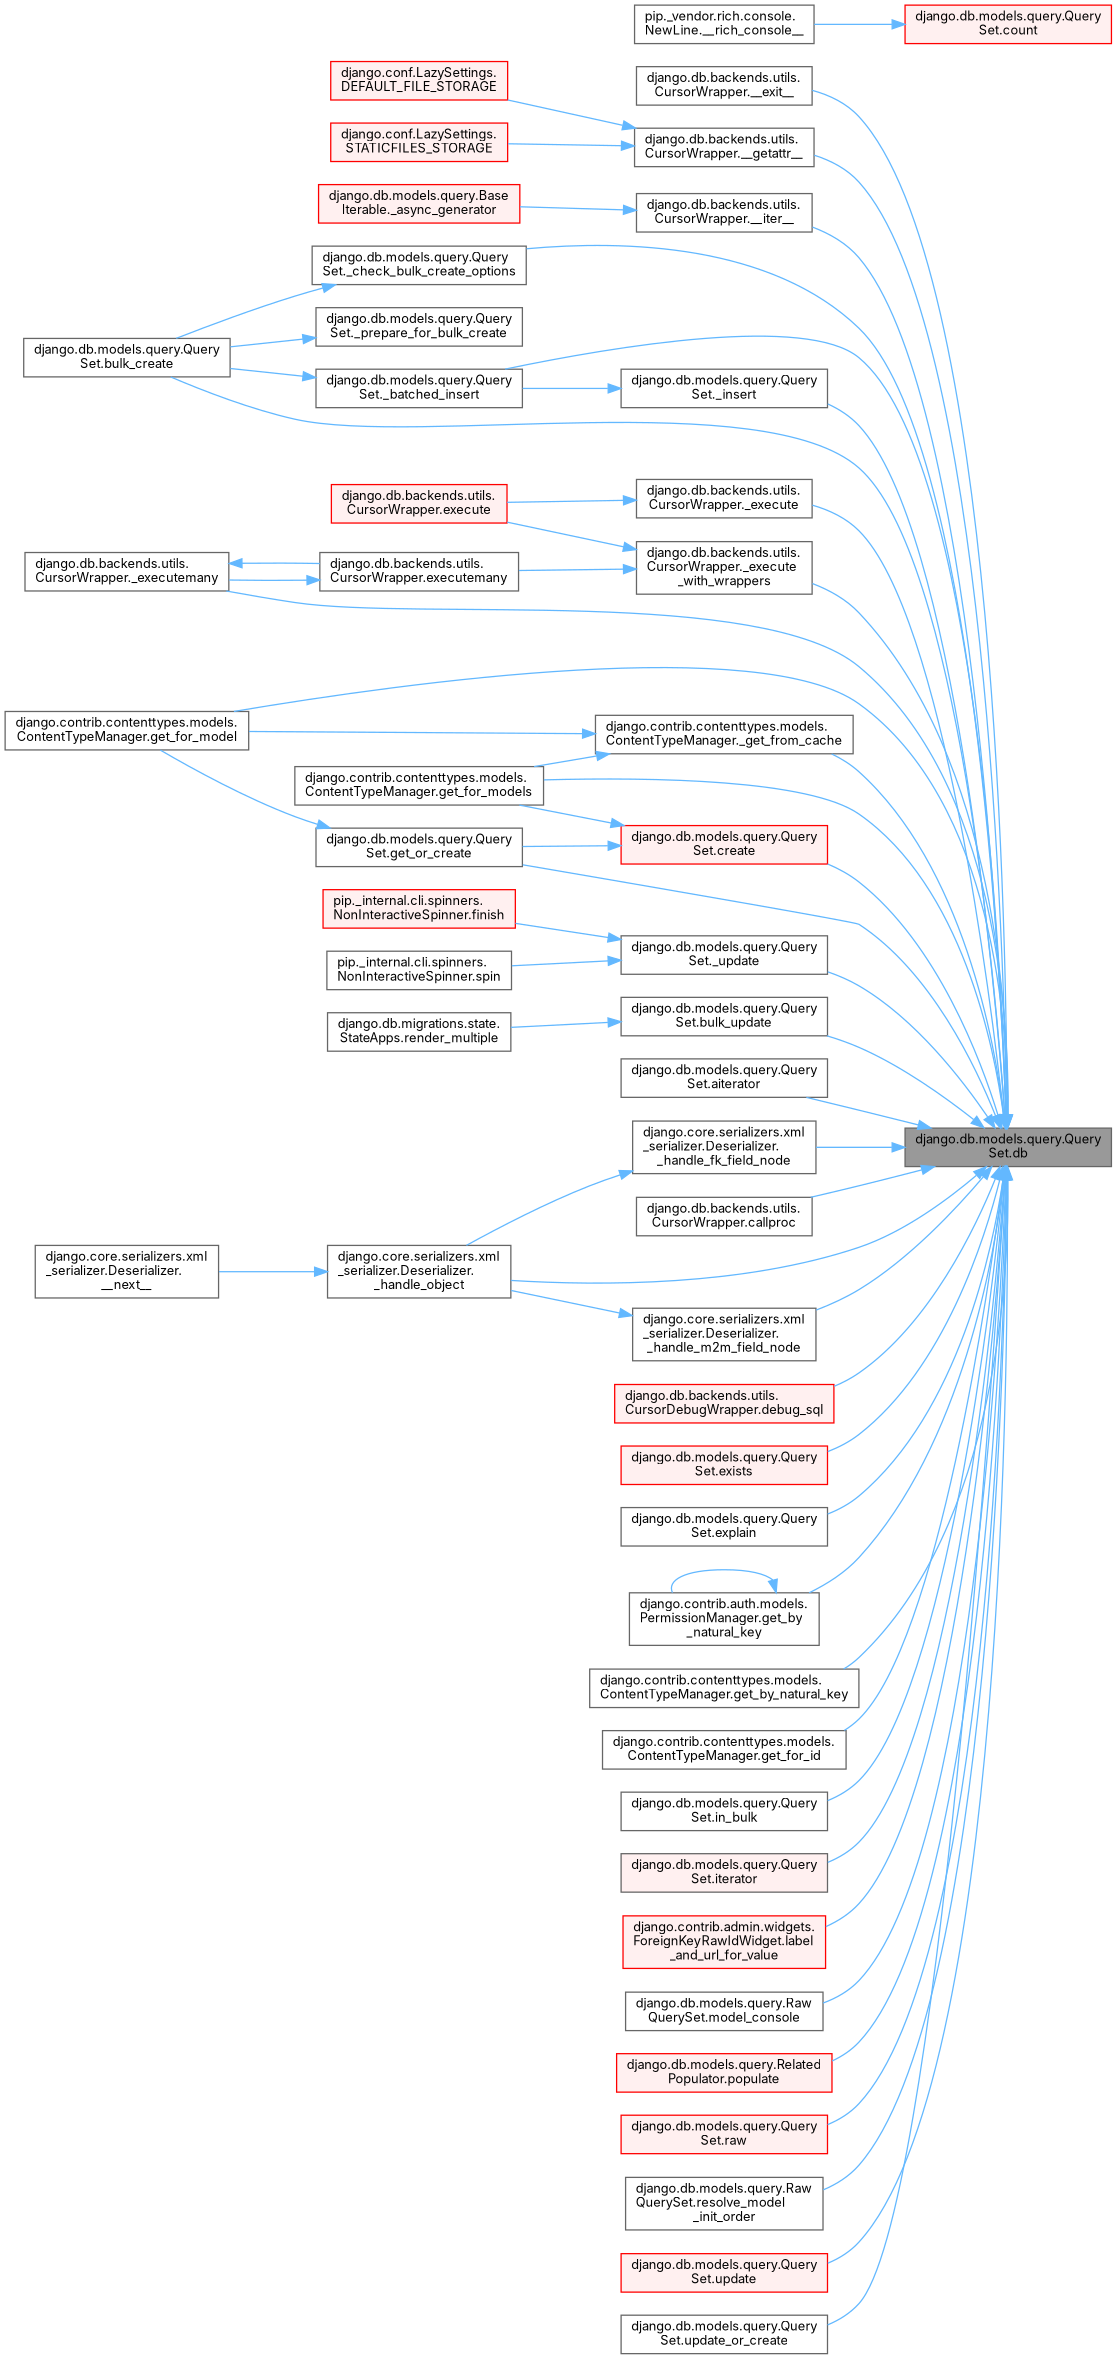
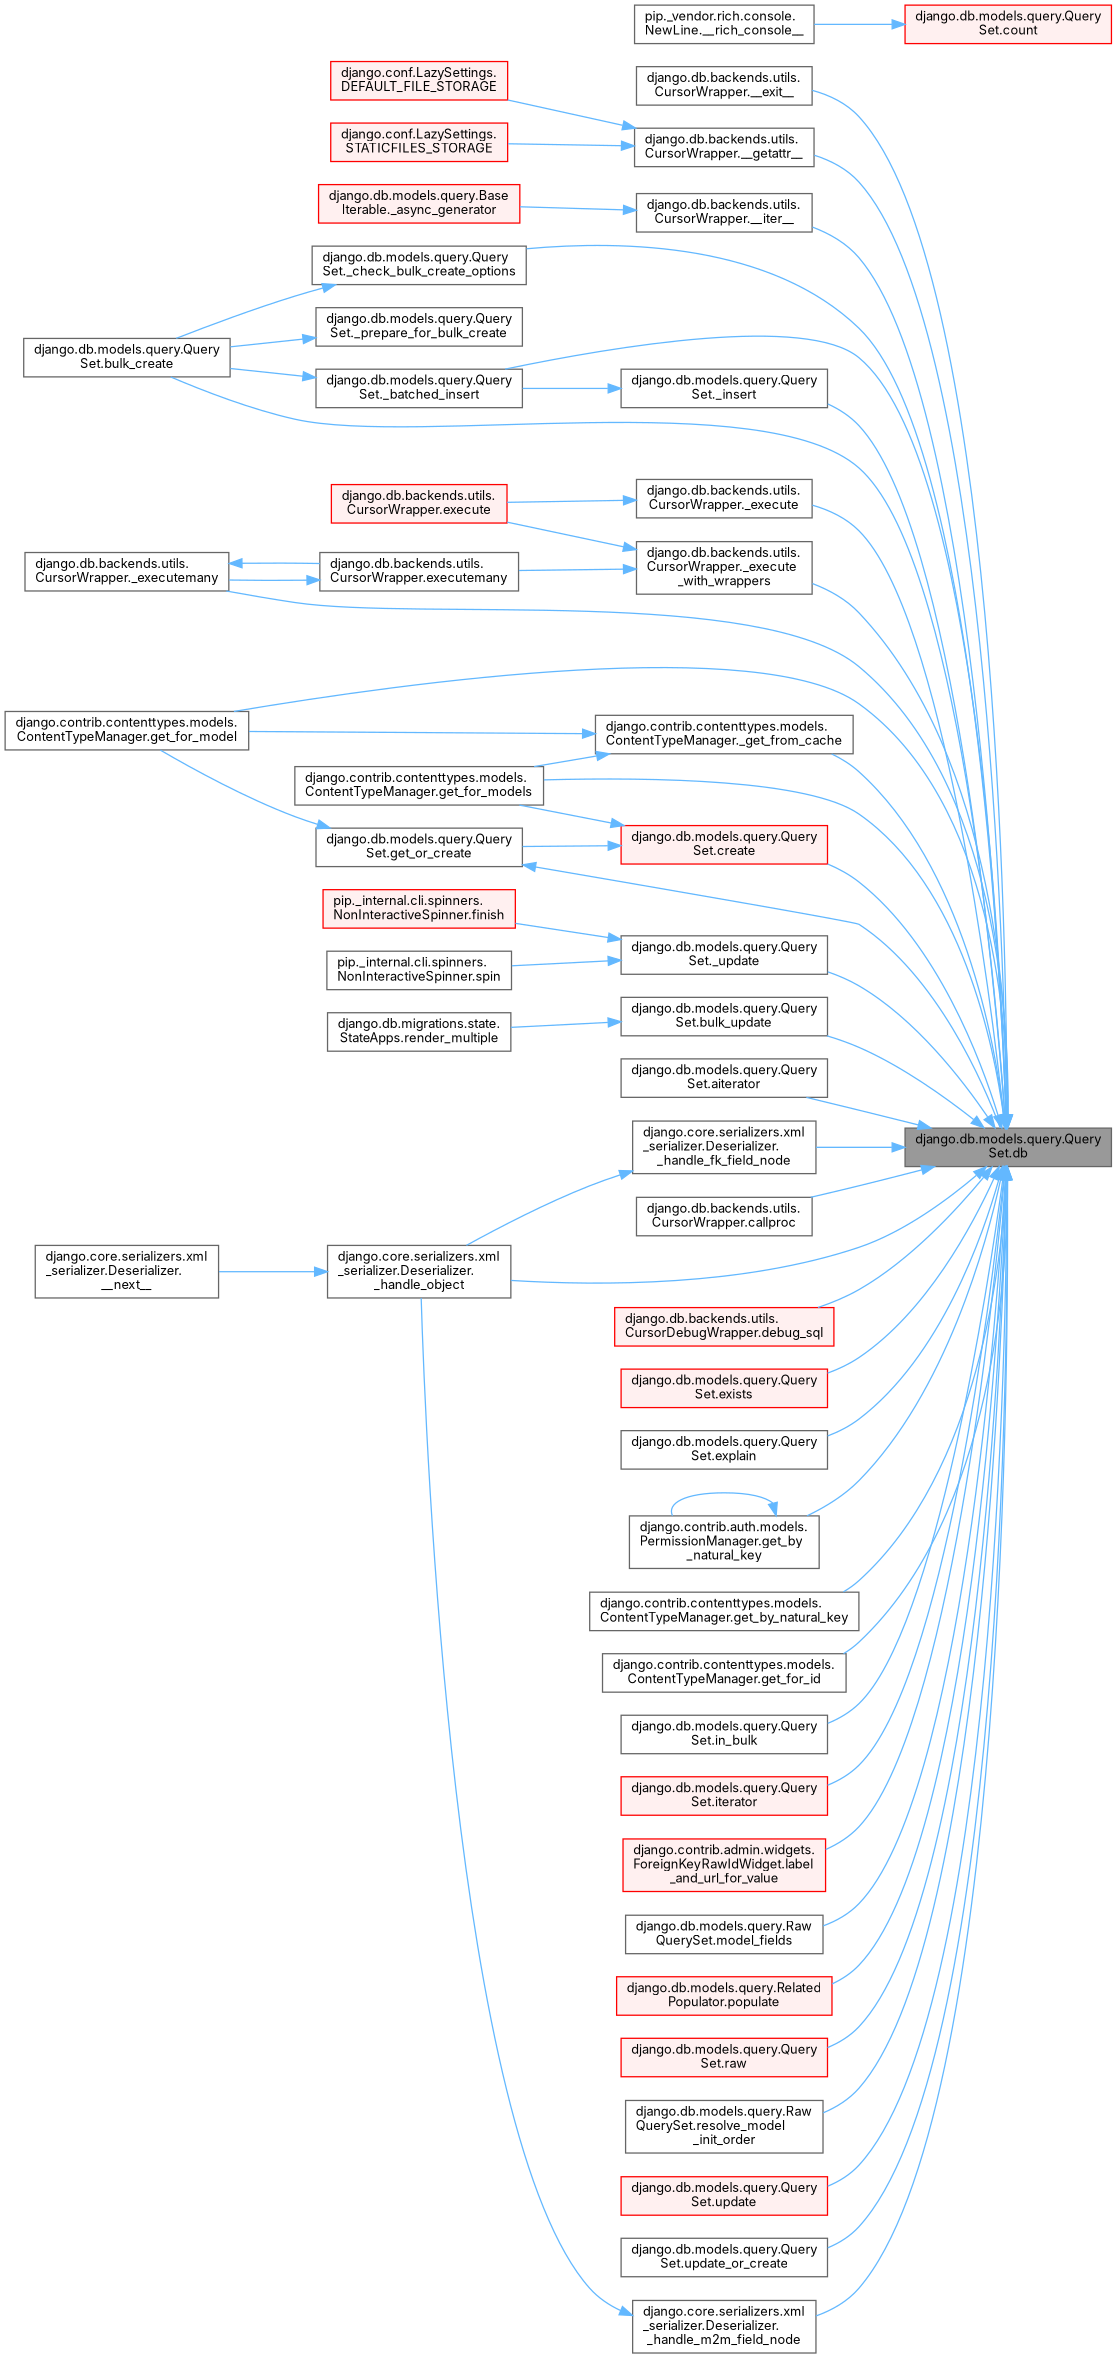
edge "django.db.models.query.Query Set.get_or_create" -> "django.db.models.query.Query Set.db": reversed
node "django.db.models.query.Query Set.iterator": color grey40 -> red
node "django.db.models.query.Raw QuerySet.model_console": label "django.db.models.query.Raw QuerySet.model_console" -> "django.db.models.query.Raw QuerySet.model_fields"
